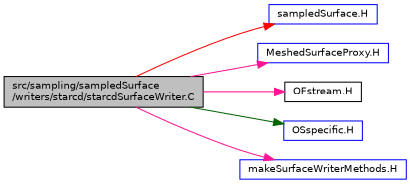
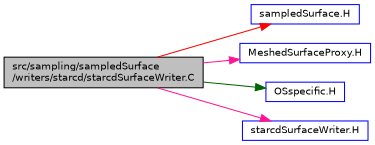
node "OFstream.H": removed
node "makeSurfaceWriterMethods.H": label "makeSurfaceWriterMethods.H" -> "starcdSurfaceWriter.H"
